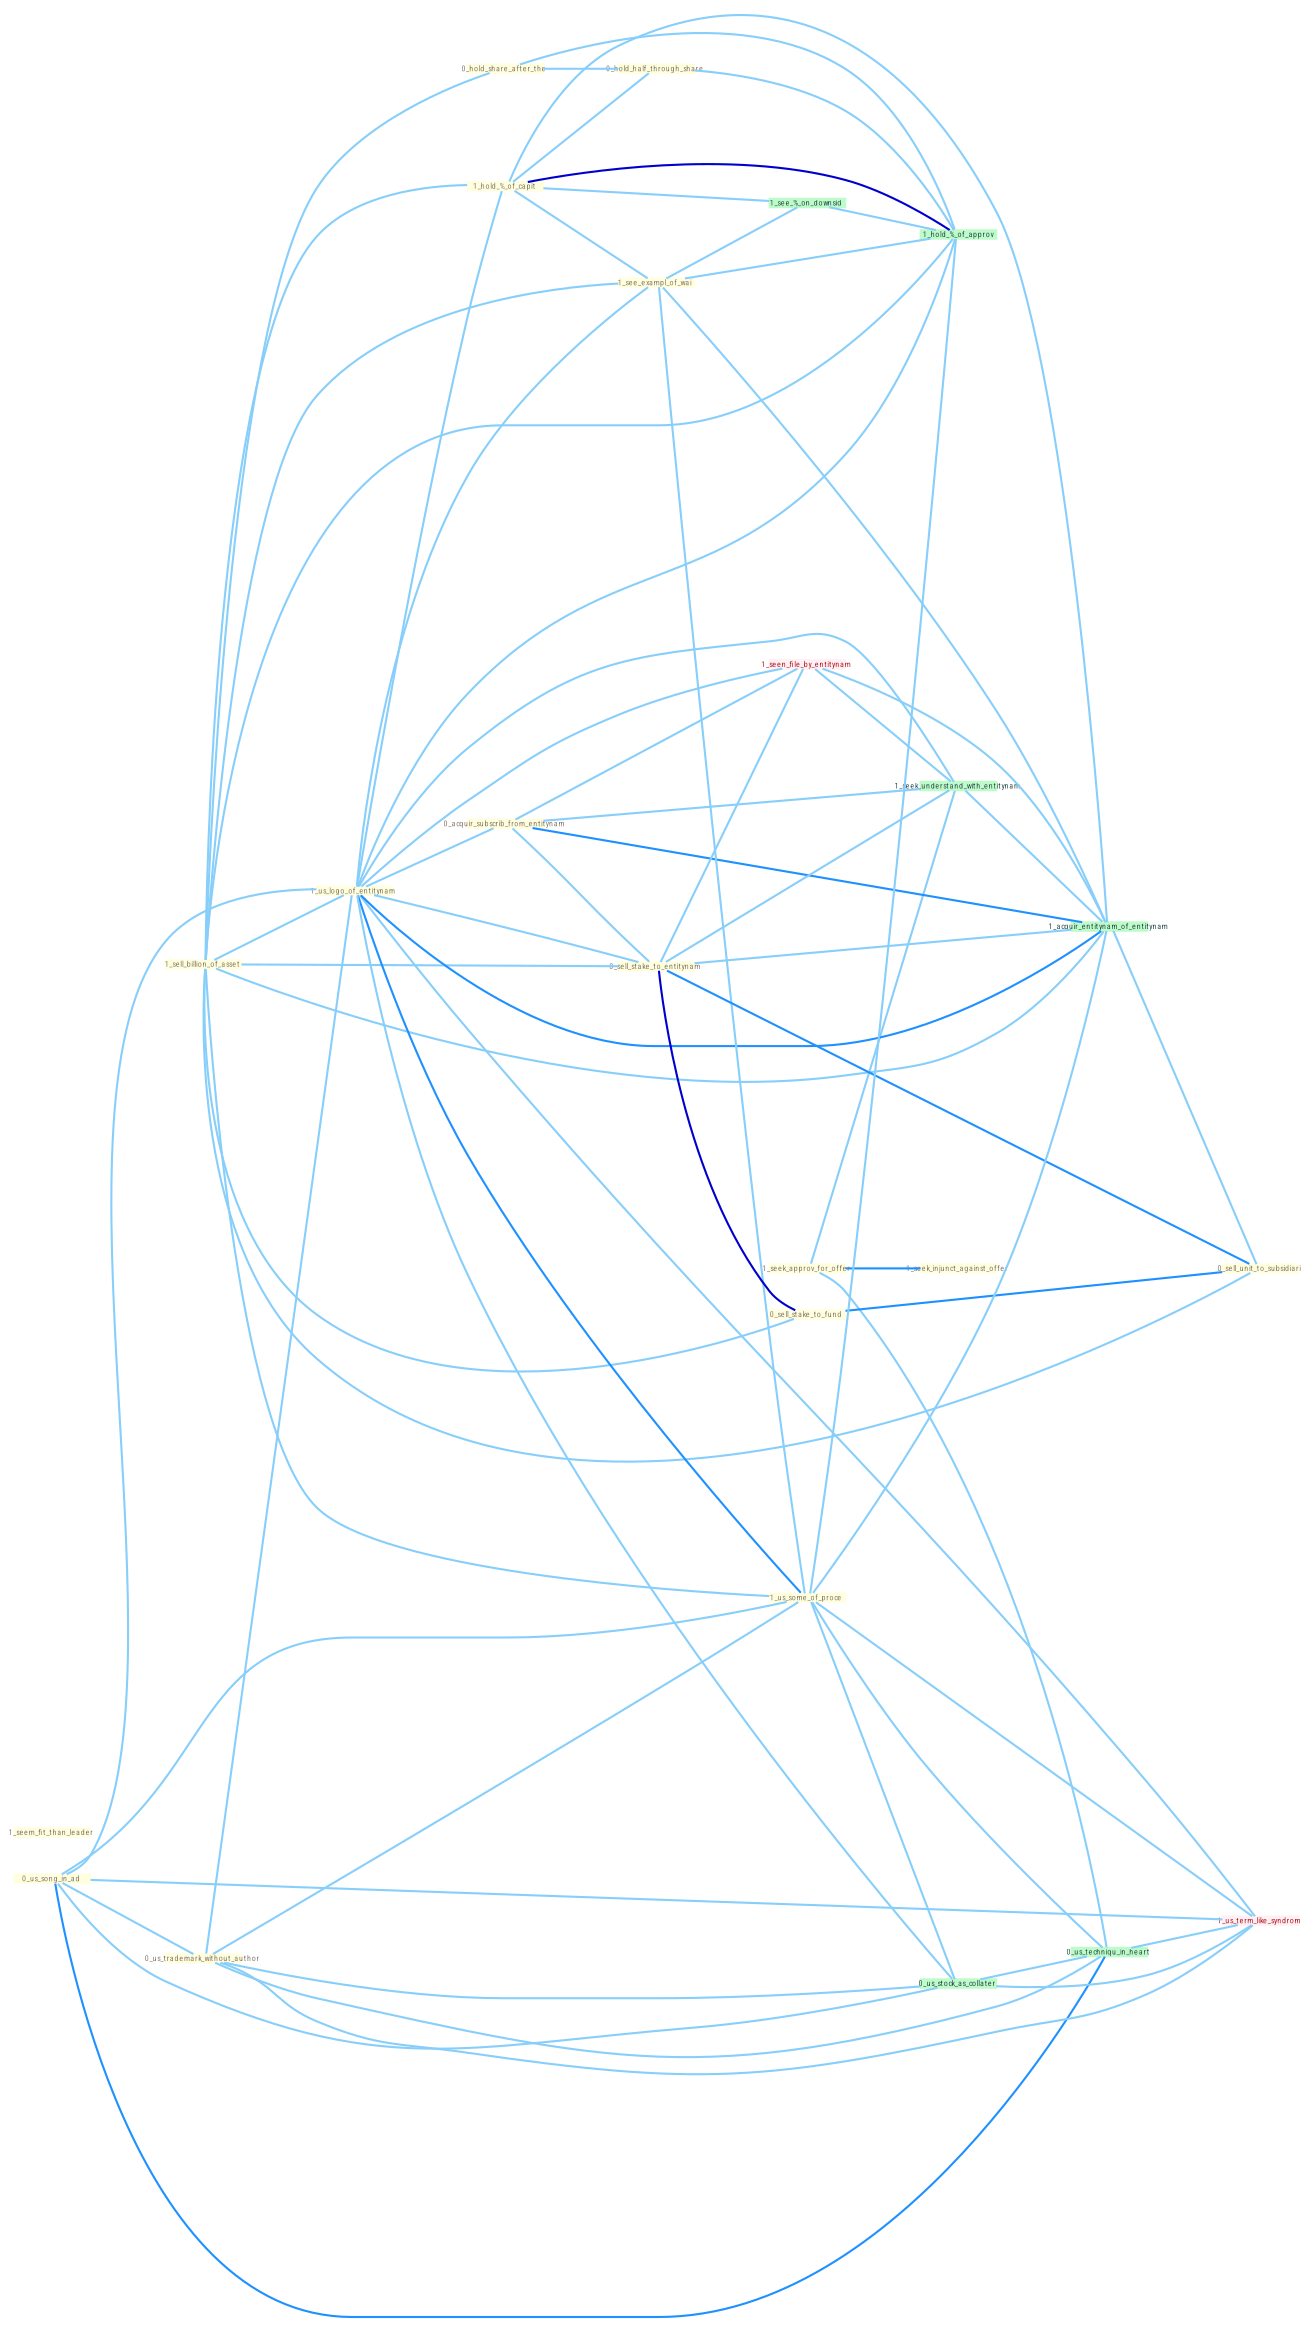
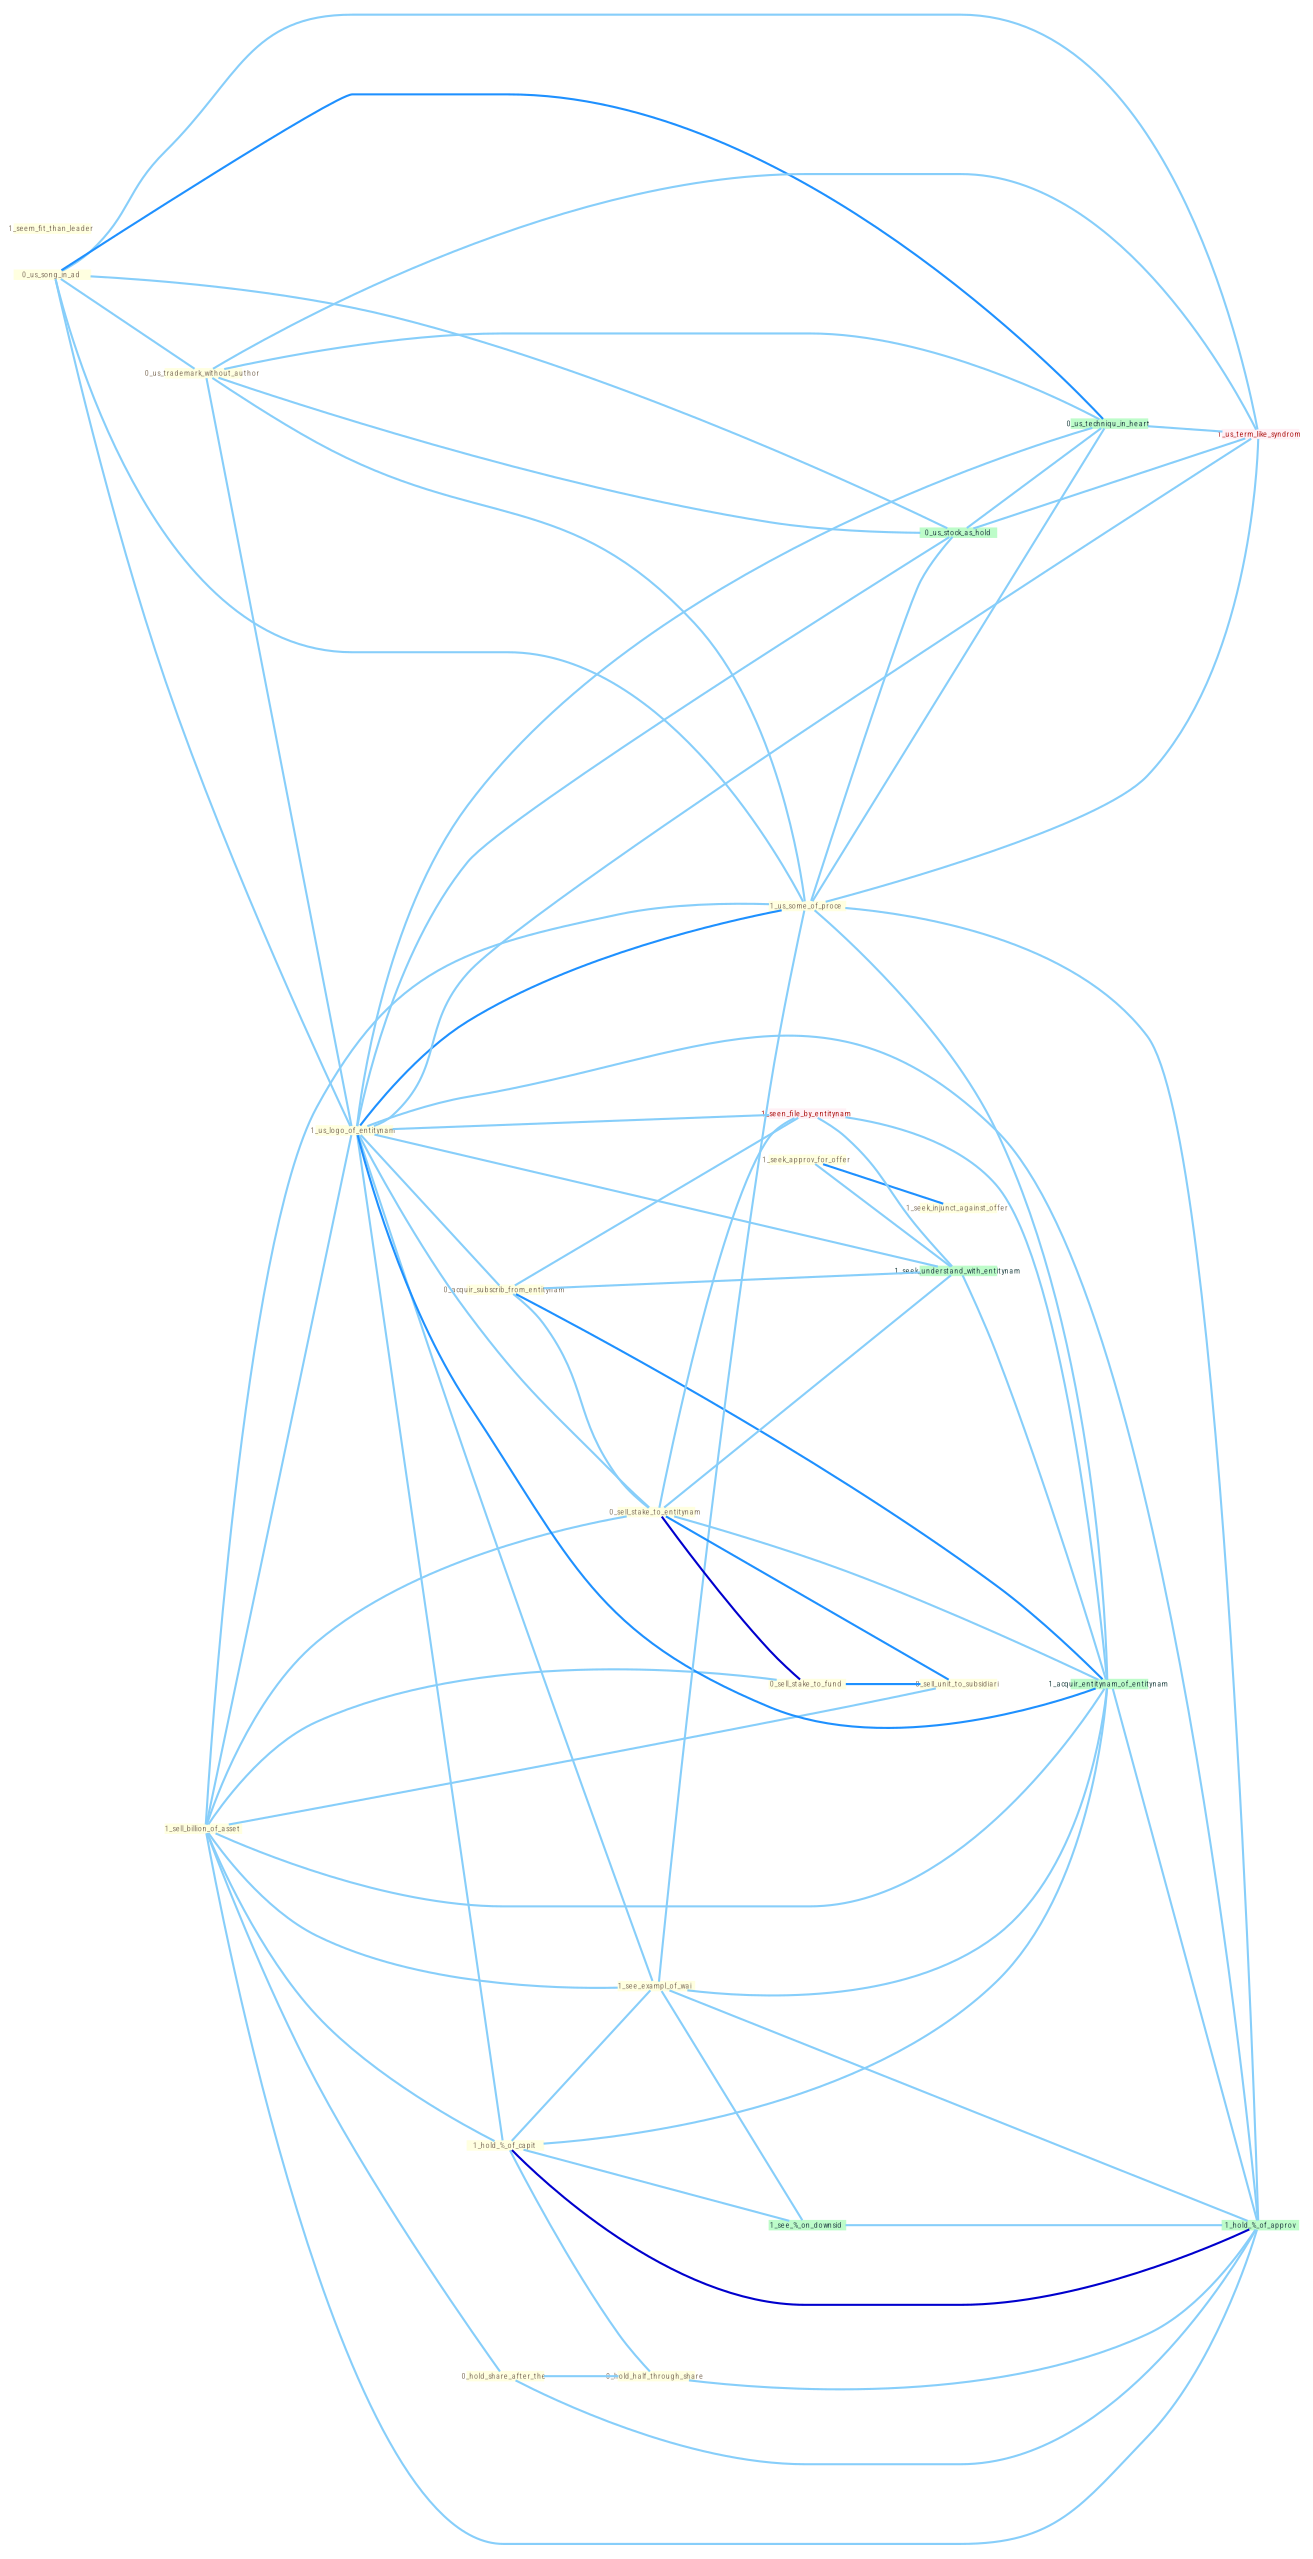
edge "1_acquir_entitynam_of_entitynam" -- "0_sell_unit_to_subsidiari": now "1_acquir_entitynam_of_entitynam" -- "1_hold_%_of_approv"
edge "1_seek_approv_for_offer" -- "0_us_techniqu_in_heart": now "1_us_logo_of_entitynam" -- "0_us_techniqu_in_heart"
node "0_us_stock_as_collater": label "0_us_stock_as_collater" -> "0_us_stock_as_hold"
